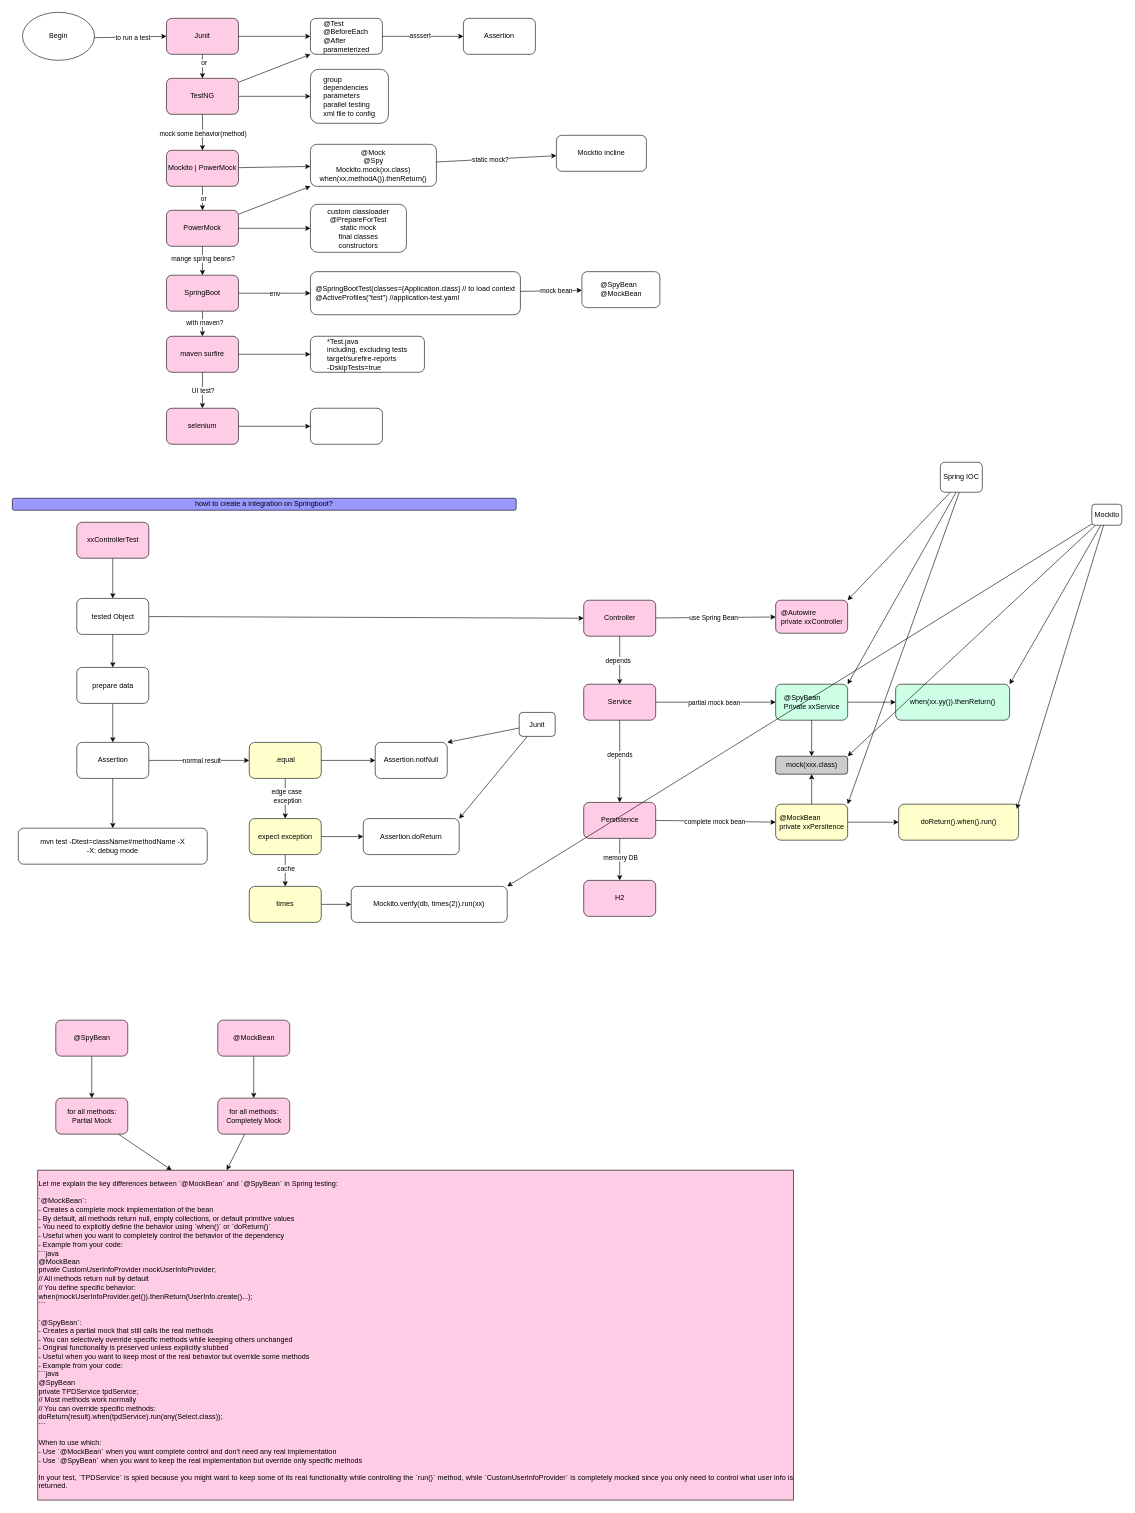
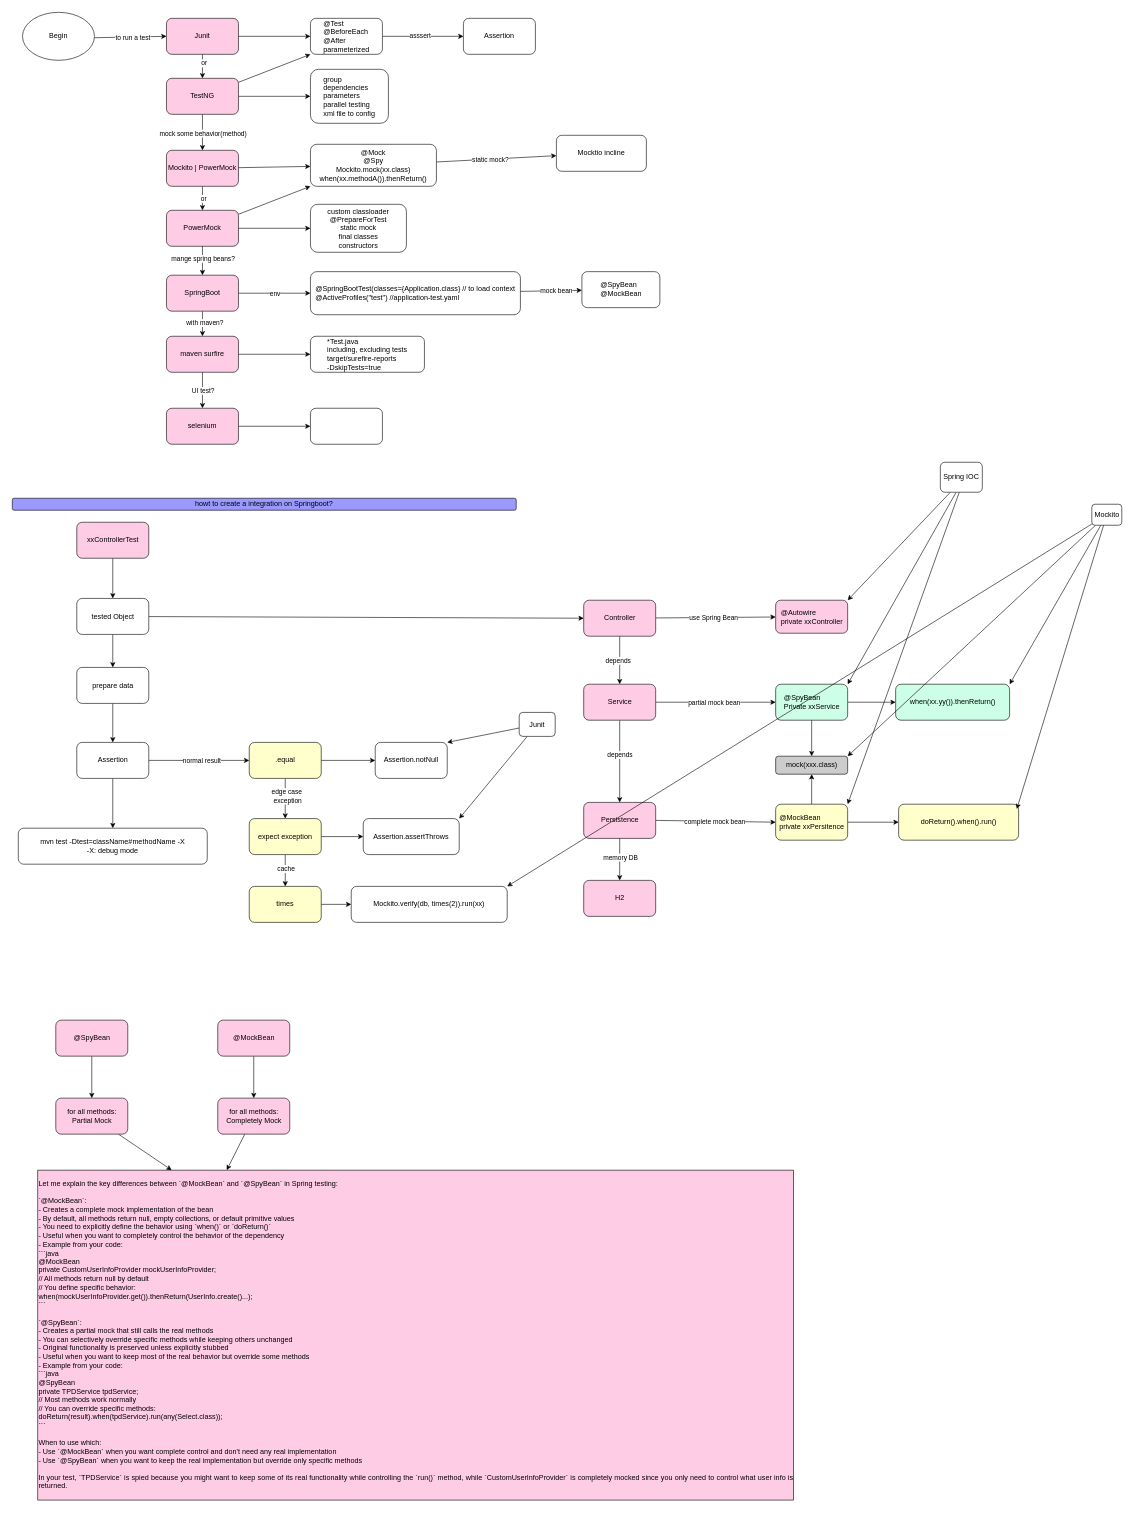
node "Assertion.doReturn": label "Assertion.doReturn" -> "Assertion.assertThrows"
